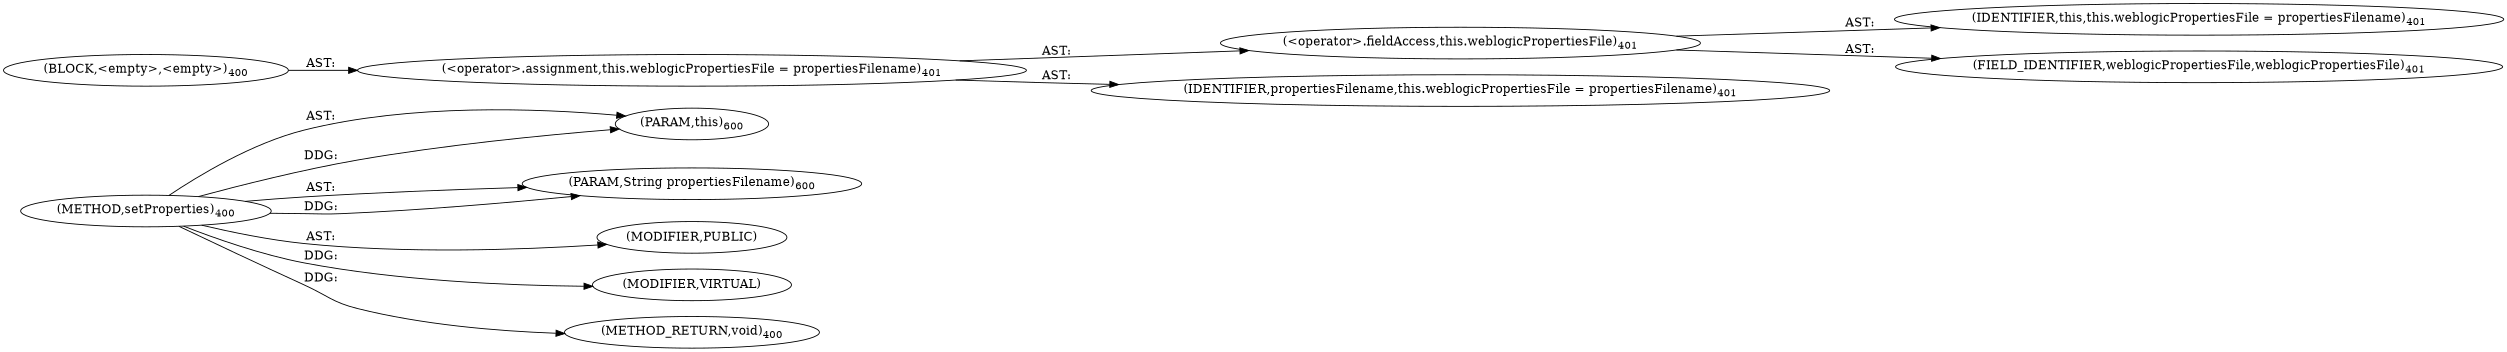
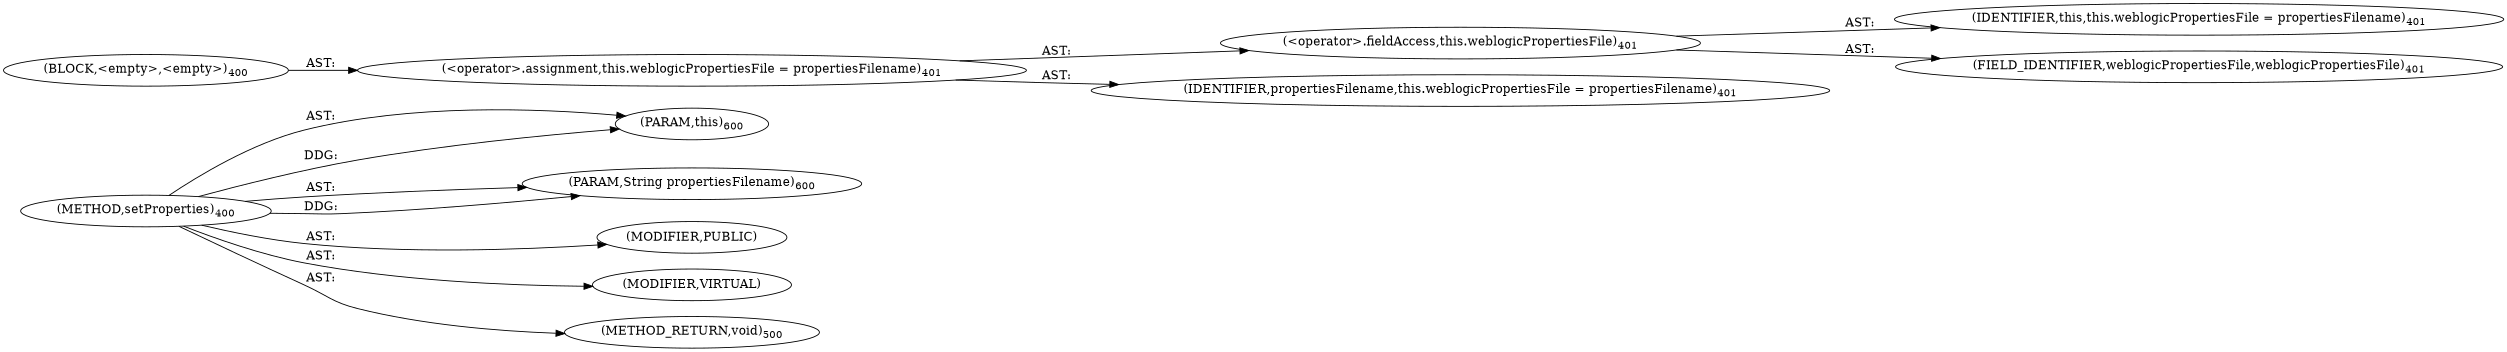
edge "(METHOD,setProperties)" -> "(MODIFIER,VIRTUAL)": label "DDG: " -> "AST: "
edge "(METHOD,setProperties)" -> "(METHOD_RETURN,void)": label "DDG: " -> "AST: "
node "(METHOD_RETURN,void)": text "400" -> "500"
